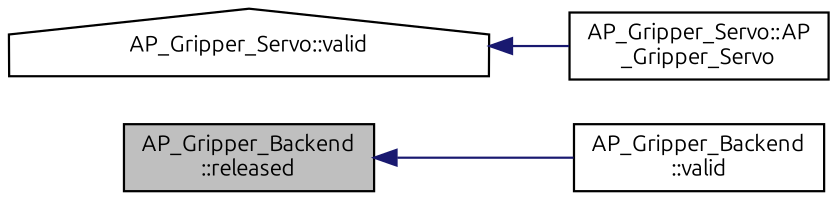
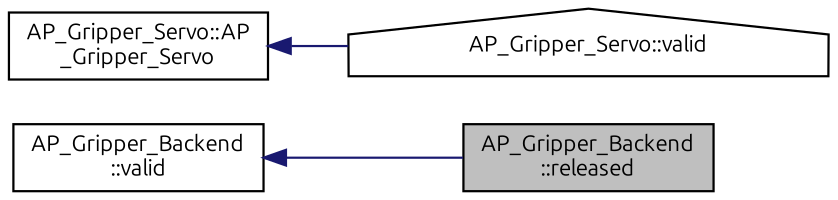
edge "AP_Gripper_Servo::AP _Gripper_Servo" -> "AP_Gripper_Servo::valid": reversed
edge "AP_Gripper_Backend ::valid" -> "AP_Gripper_Backend ::released": reversed
